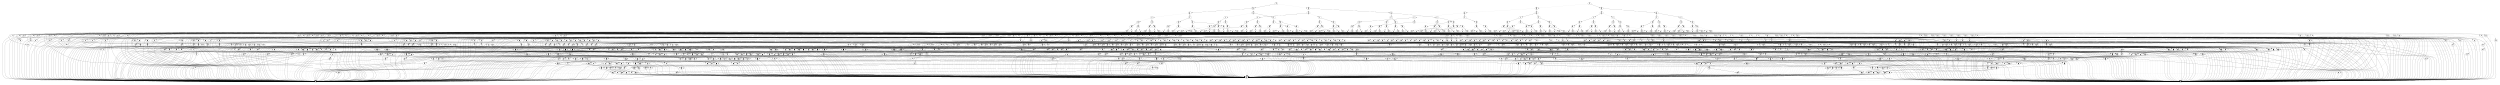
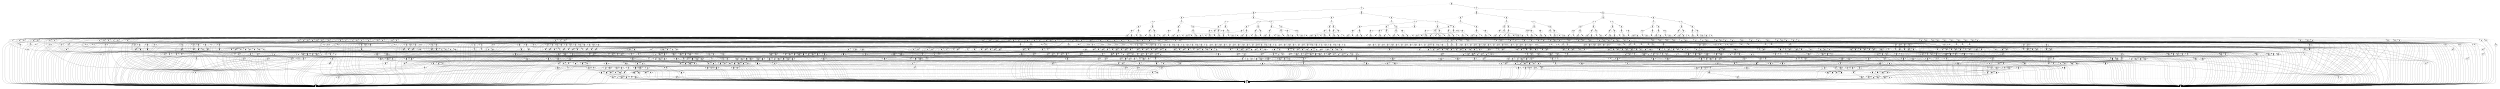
node "3": added
